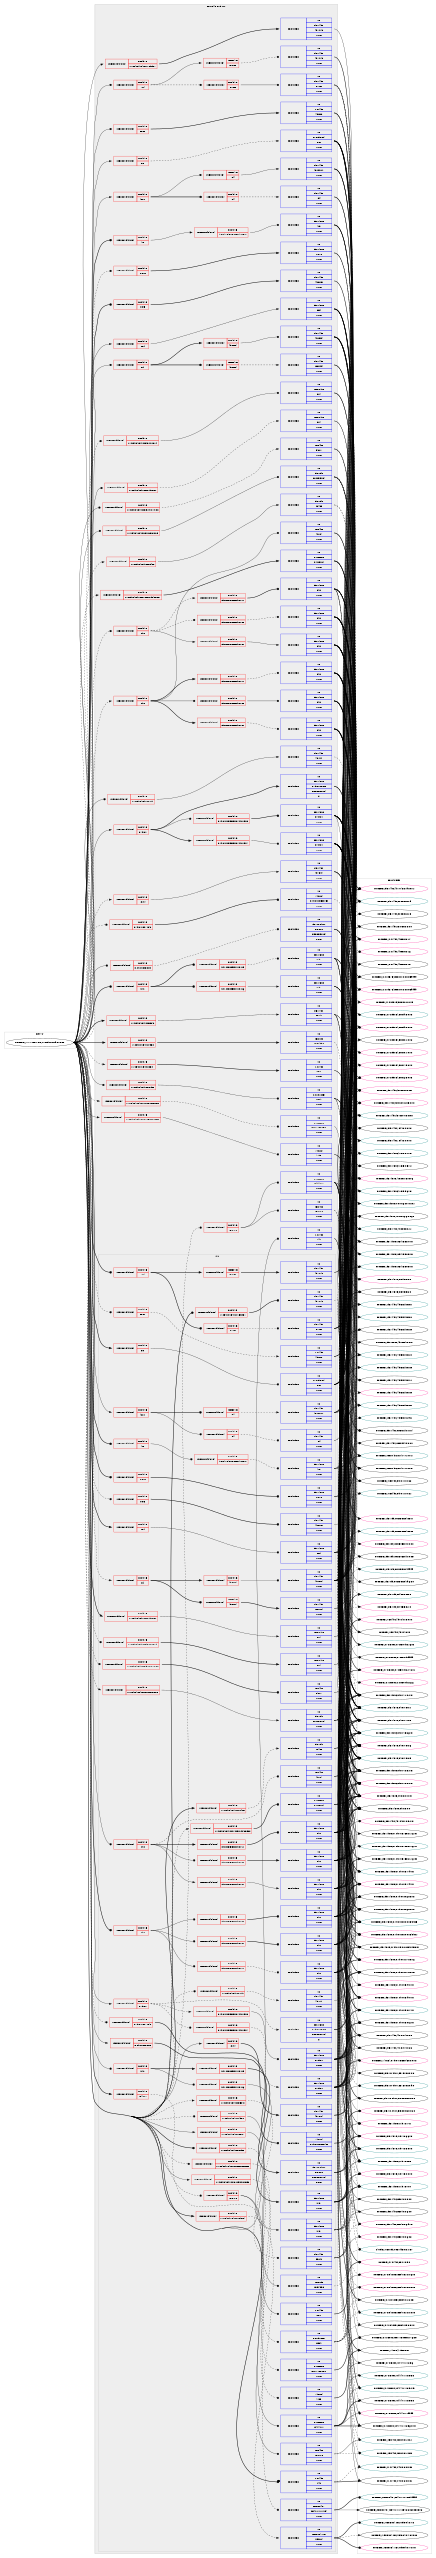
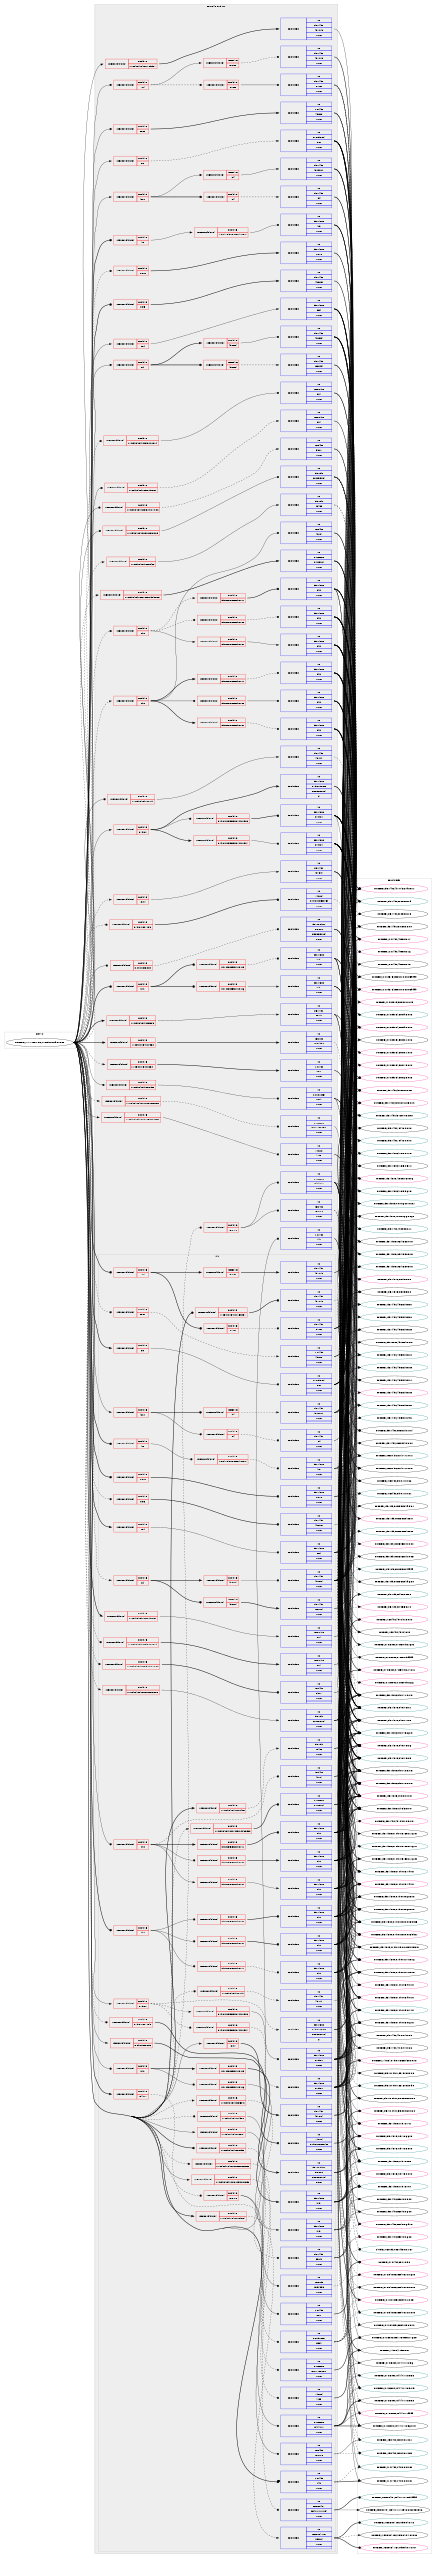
node "portage://dev-db/postgresql-9.5.24": added
node "portage://dev-lang/php-8.0.0": label "portage://dev-lang/php-8.0.0" -> "portage://dev-lang/single-8.0.0"
node "portage://sys-cluster/ceph-14.2.15-r1": color deeppink -> black
node "portage://sys-cluster/ceph-14.2.13": color black -> deeppink
